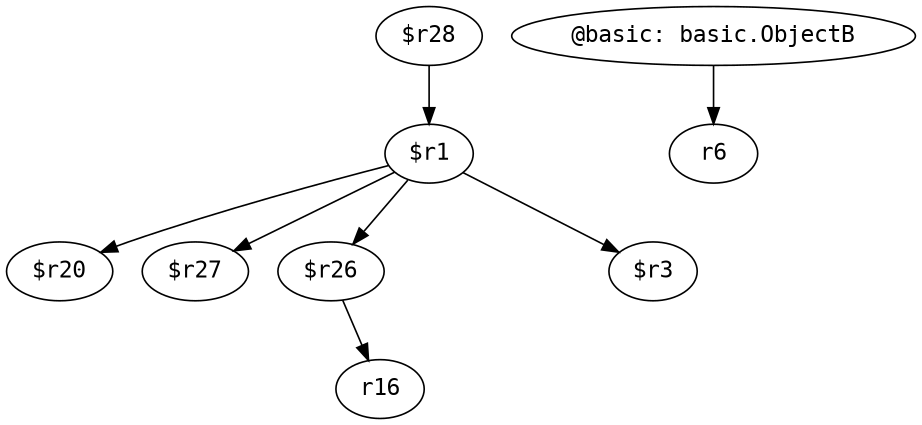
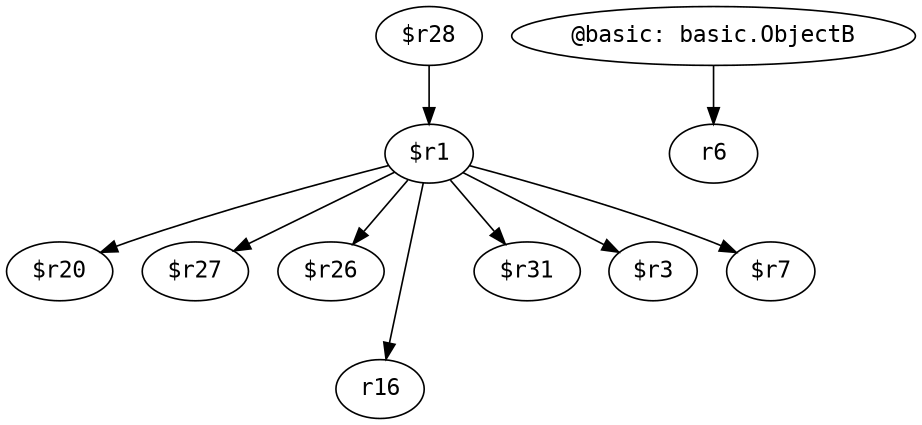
node "$r31": added
node "$r7": added
edge "$r26" -> "r16": now "$r1" -> "r16"
